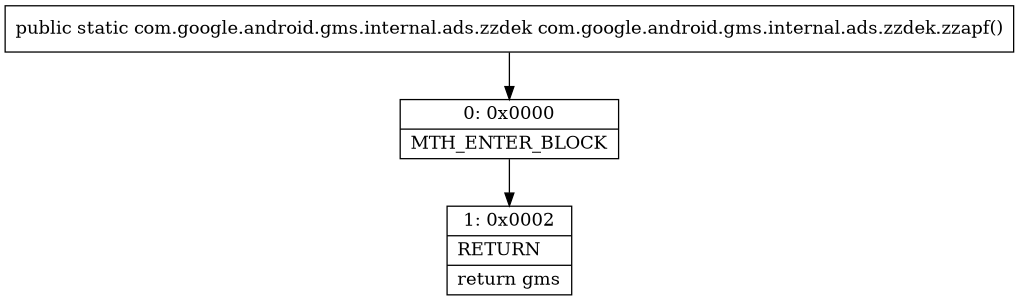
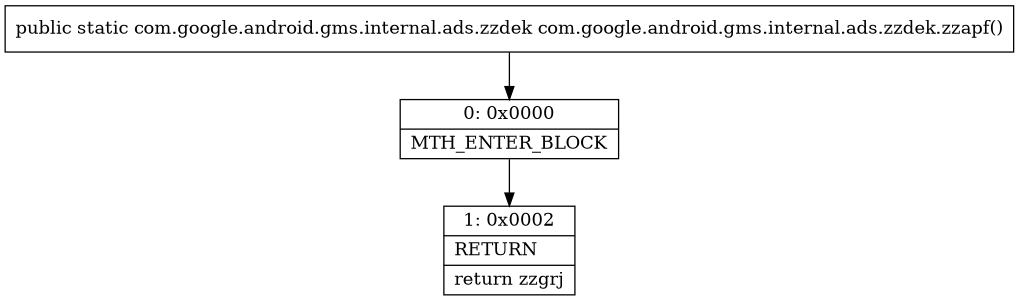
node "1: 0x0002": text "return gms" -> "return zzgrj"
